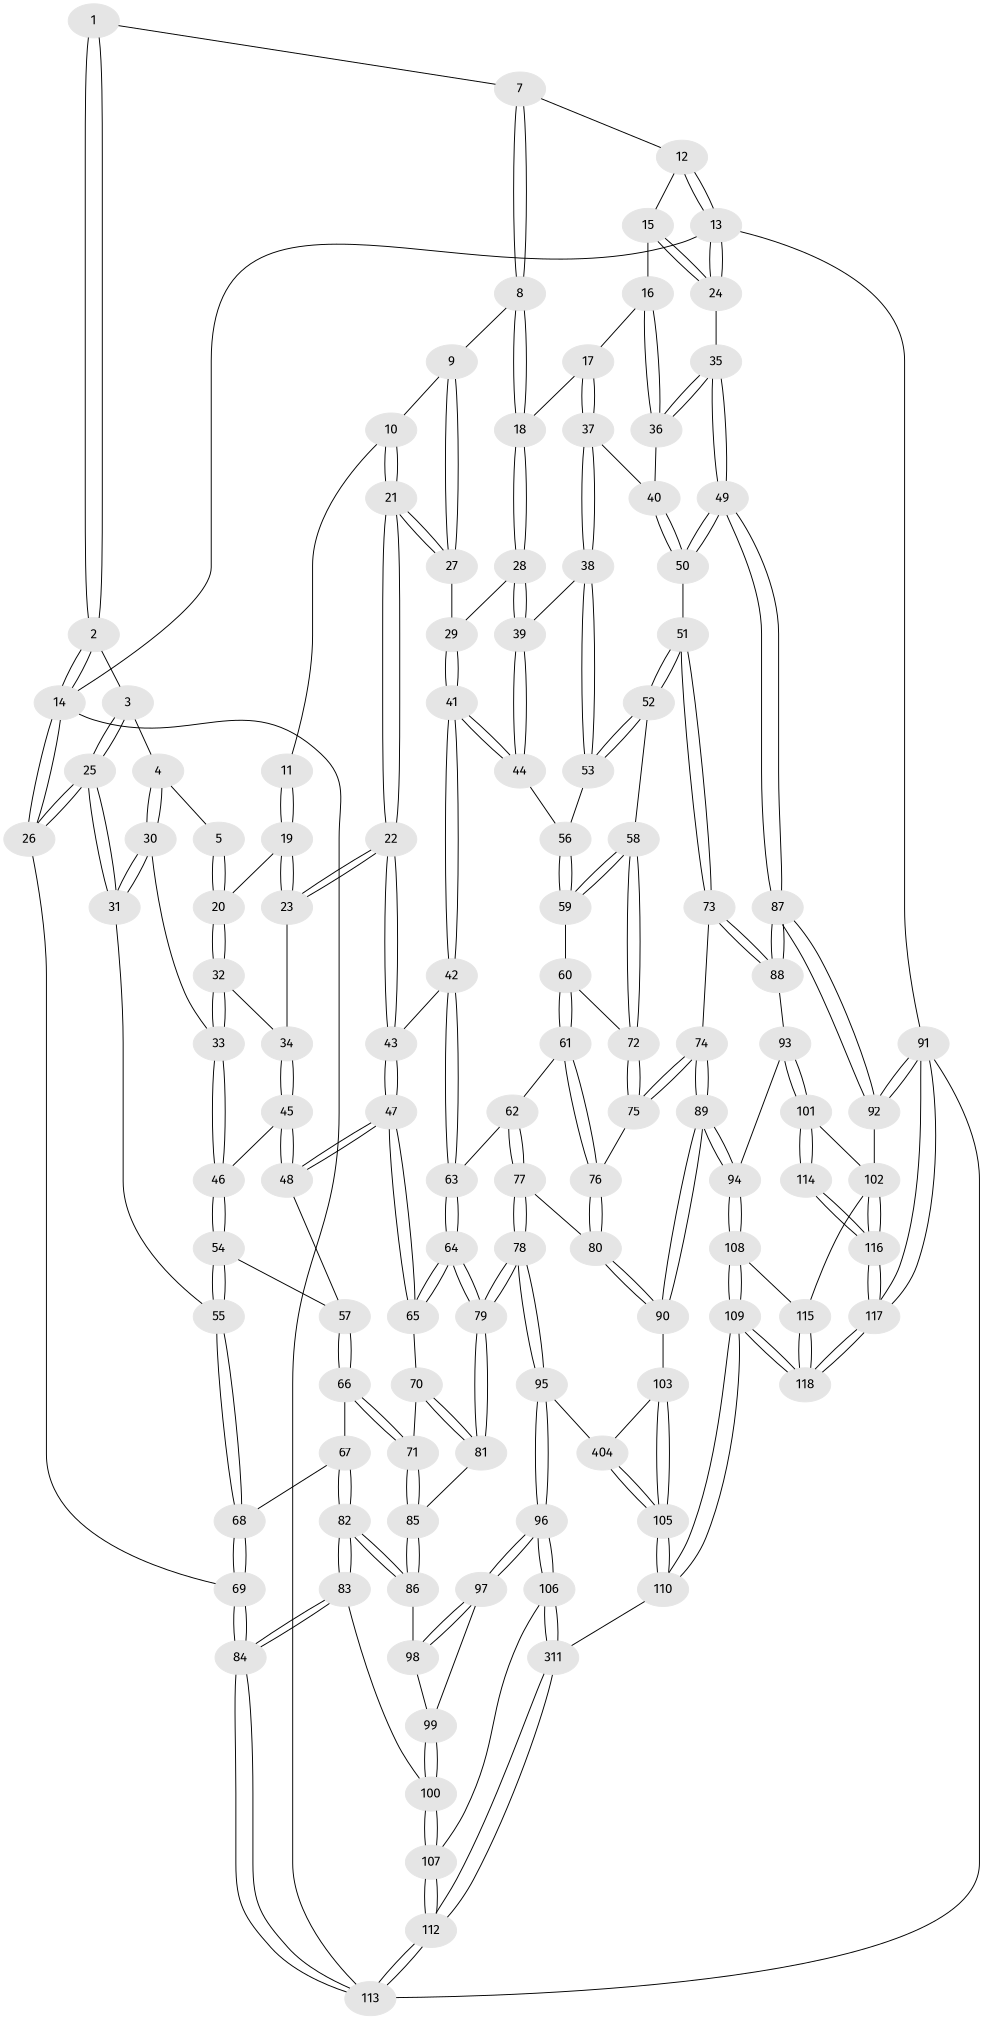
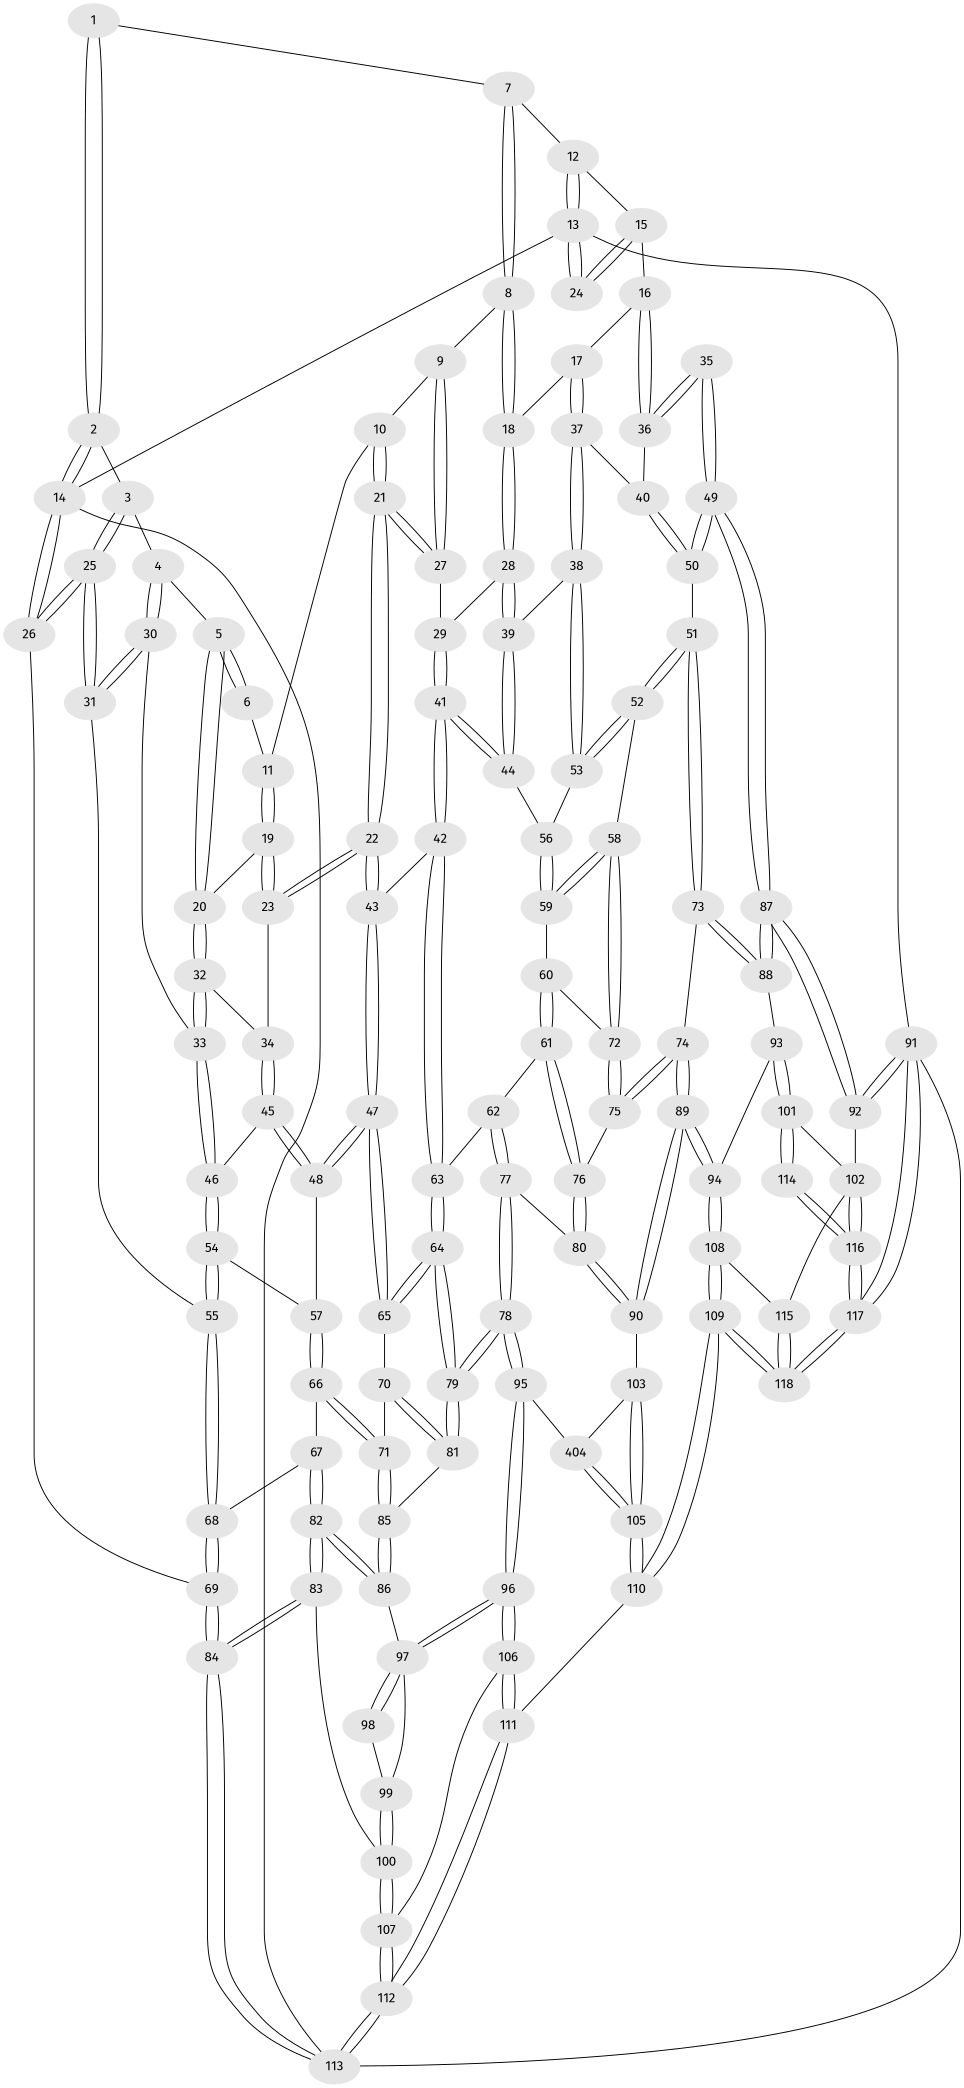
edge "24" -- "35": removed
node "6": added
edge "86" -- "98": now "86" -- "97"
node "311": label "311" -> "111"
